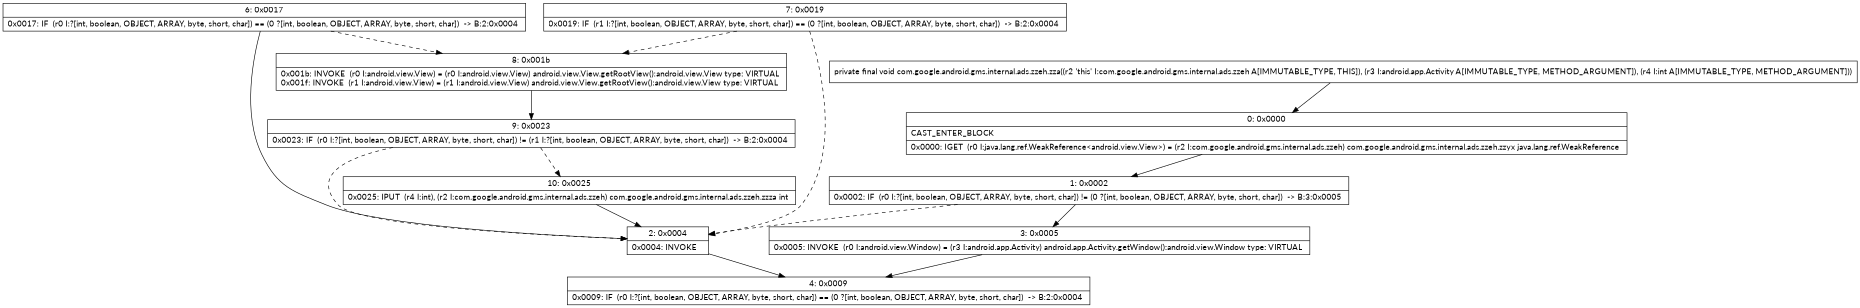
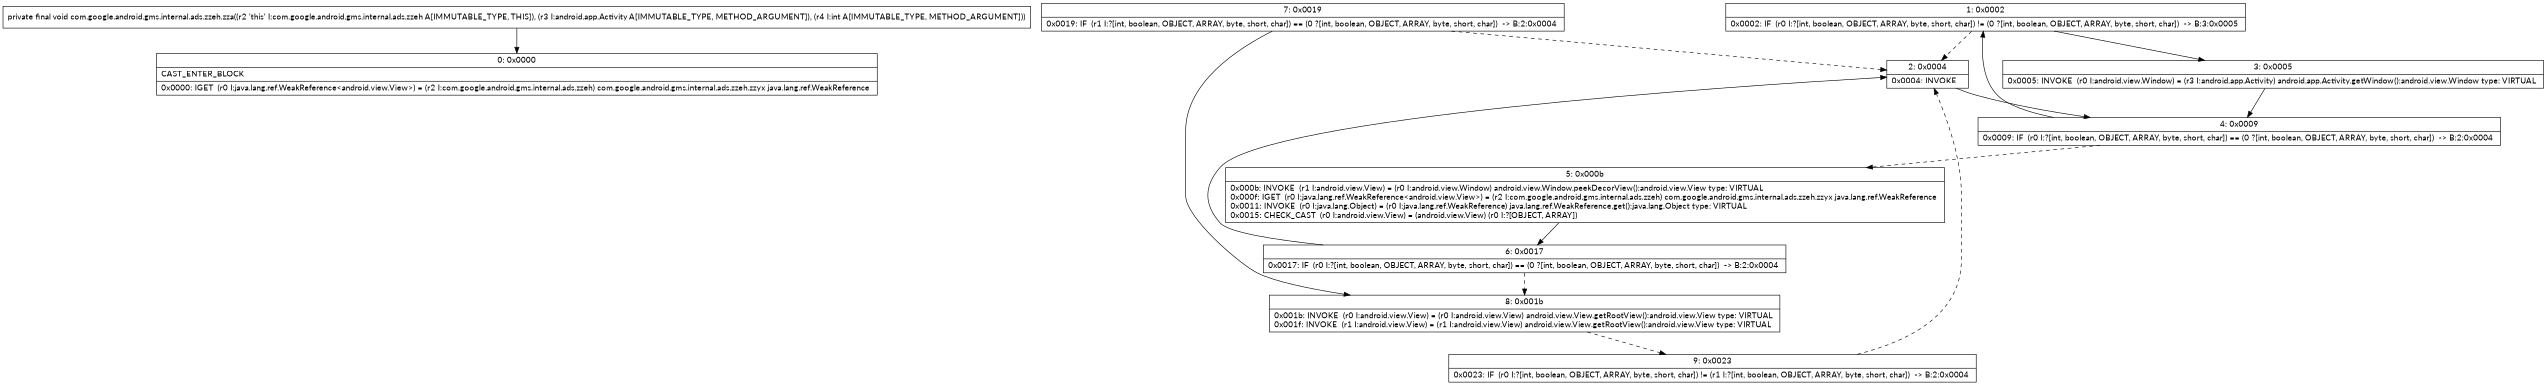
edge "7: 0x0019" -> "8: 0x001b": style dashed -> solid
edge "8: 0x001b" -> "9: 0x0023": style solid -> dashed
edge "0: 0x0000" -> "1: 0x0002": now "4: 0x0009" -> "1: 0x0002"
node "10: 0x0025": removed
node "5: 0x000b": added
